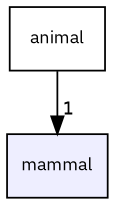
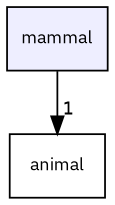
edge "animal" -> "mammal": reversed
